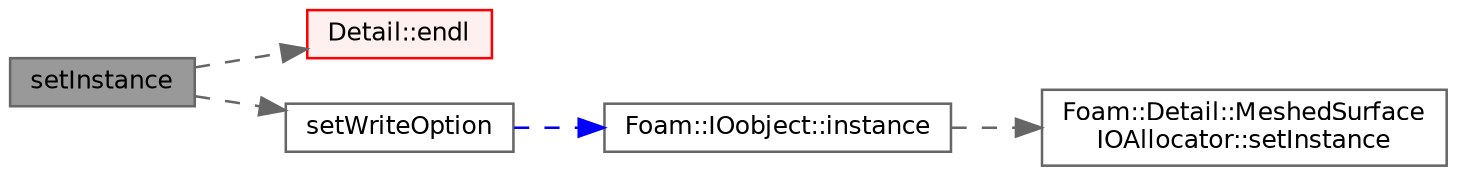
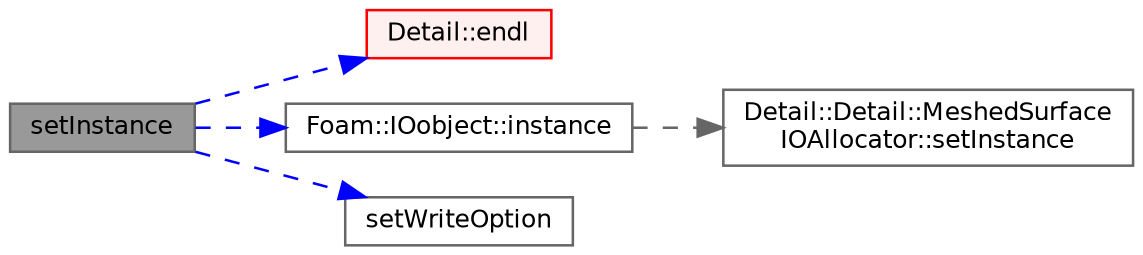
edge "setInstance" -> "Detail::endl": color gray40 -> blue
edge "setInstance" -> "setWriteOption": color gray40 -> blue
edge "setWriteOption" -> "Foam::IOobject::instance": now "setInstance" -> "Foam::IOobject::instance"
node "Foam::Detail::MeshedSurface IOAllocator::setInstance": label "Foam::Detail::MeshedSurface IOAllocator::setInstance" -> "Detail::Detail::MeshedSurface IOAllocator::setInstance"
